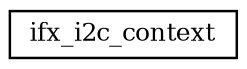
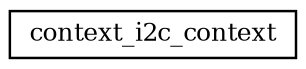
node "ifx_i2c_context": label "ifx_i2c_context" -> "context_i2c_context"
